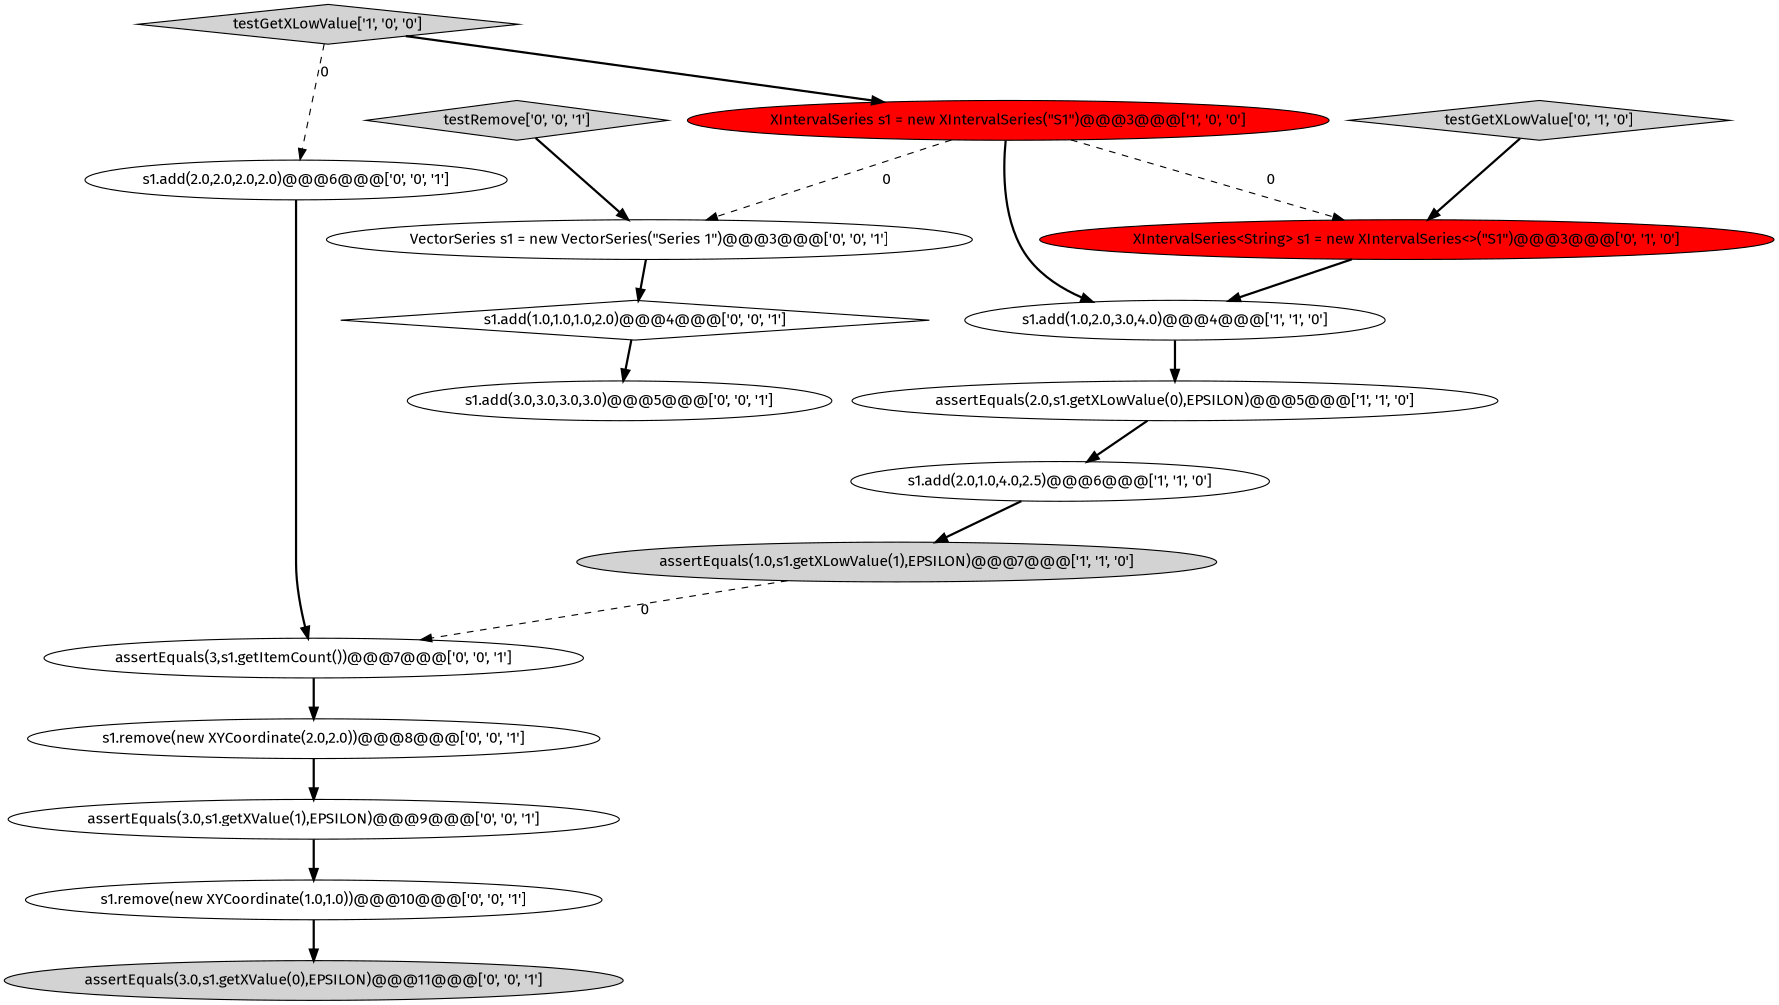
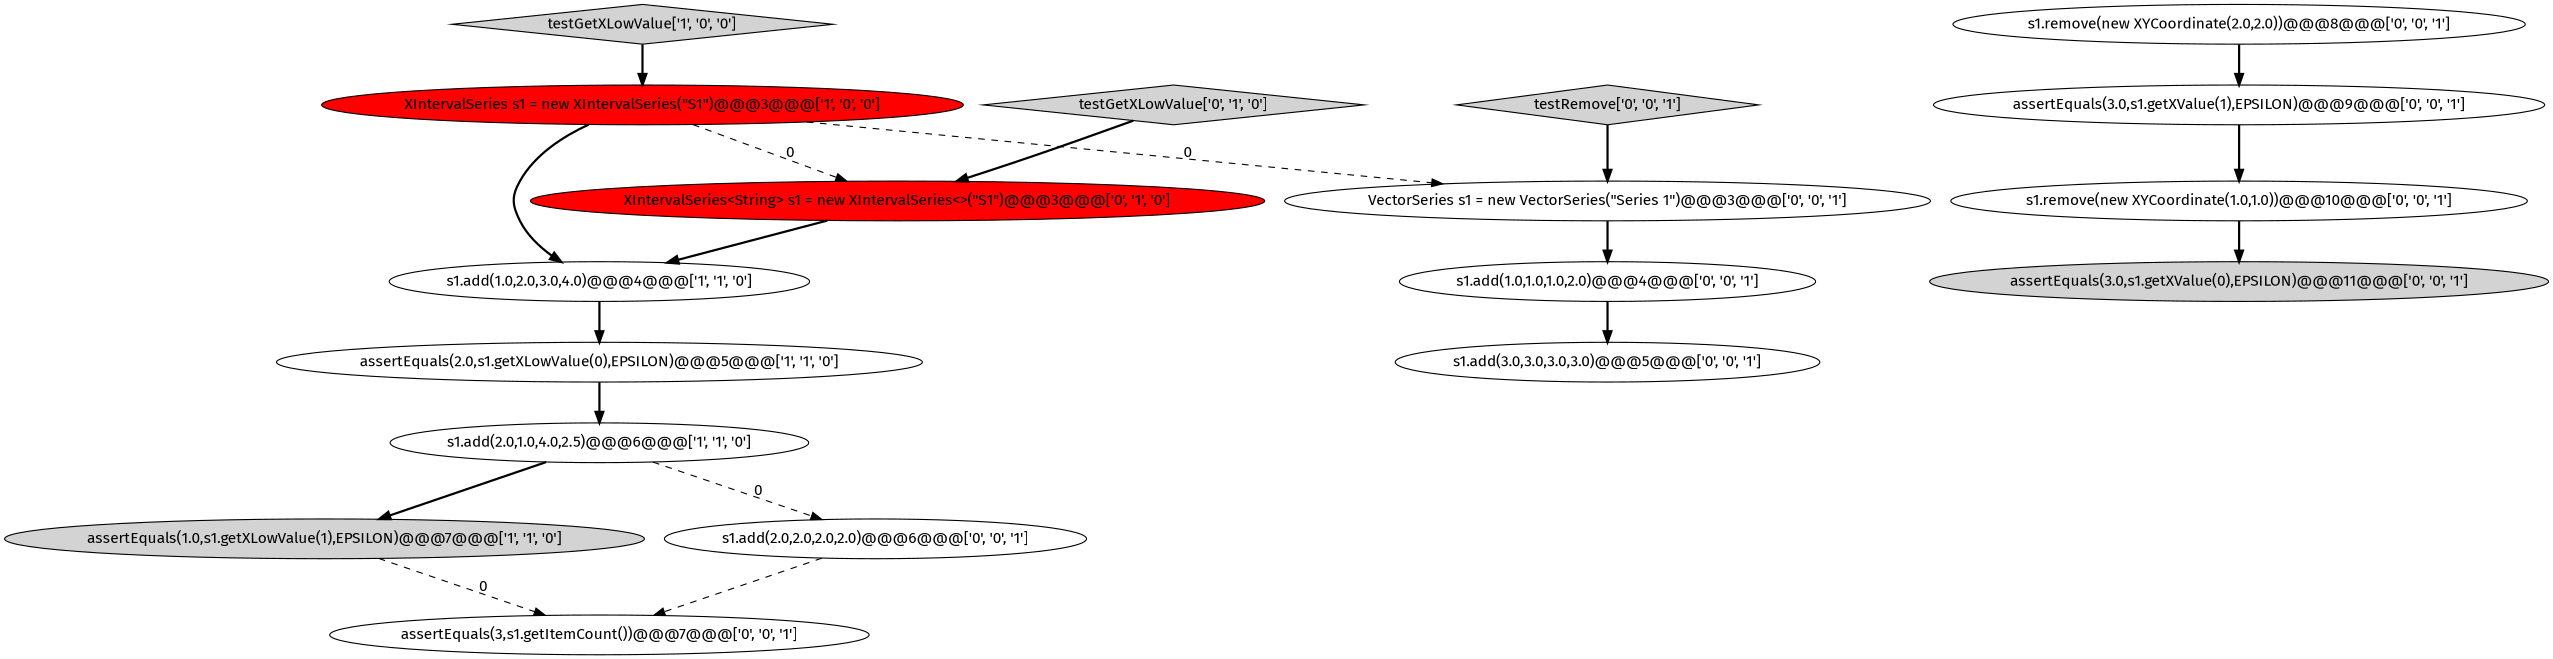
edge "testGetXLowValue['1', '0', '0']" -> "s1.add(2.0,2.0,2.0,2.0)@@@6@@@['0', '0', '1']": now "s1.add(2.0,1.0,4.0,2.5)@@@6@@@['1', '1', '0']" -> "s1.add(2.0,2.0,2.0,2.0)@@@6@@@['0', '0', '1']"
node "s1.add(1.0,1.0,1.0,2.0)@@@4@@@['0', '0', '1']": shape diamond -> ellipse
edge "s1.add(2.0,2.0,2.0,2.0)@@@6@@@['0', '0', '1']" -> "assertEquals(3,s1.getItemCount())@@@7@@@['0', '0', '1']": style bold -> dashed
edge "assertEquals(3,s1.getItemCount())@@@7@@@['0', '0', '1']" -> "s1.remove(new XYCoordinate(2.0,2.0))@@@8@@@['0', '0', '1']": removed
